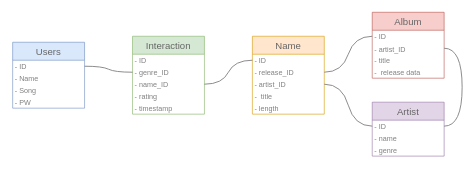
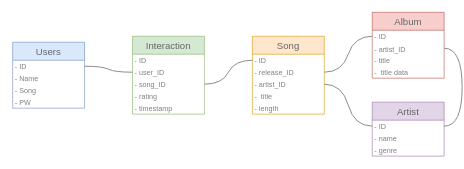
node "Name": label "Name" -> "Song"
node "- genre_ID": label "- genre_ID" -> "- user_ID"
node "- release data": label "- release data" -> "- title data"
node "- name_ID": label "- name_ID" -> "- song_ID"
